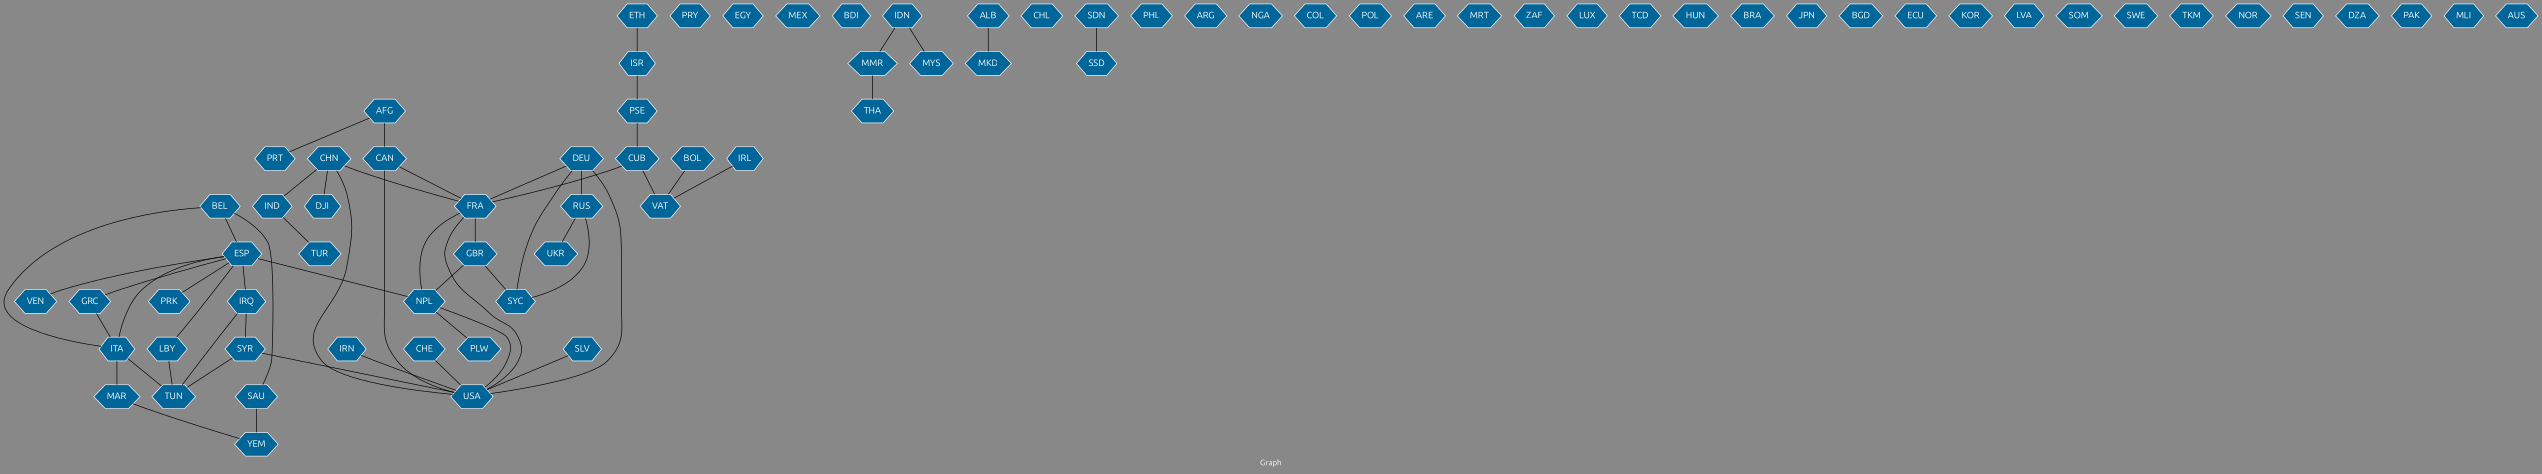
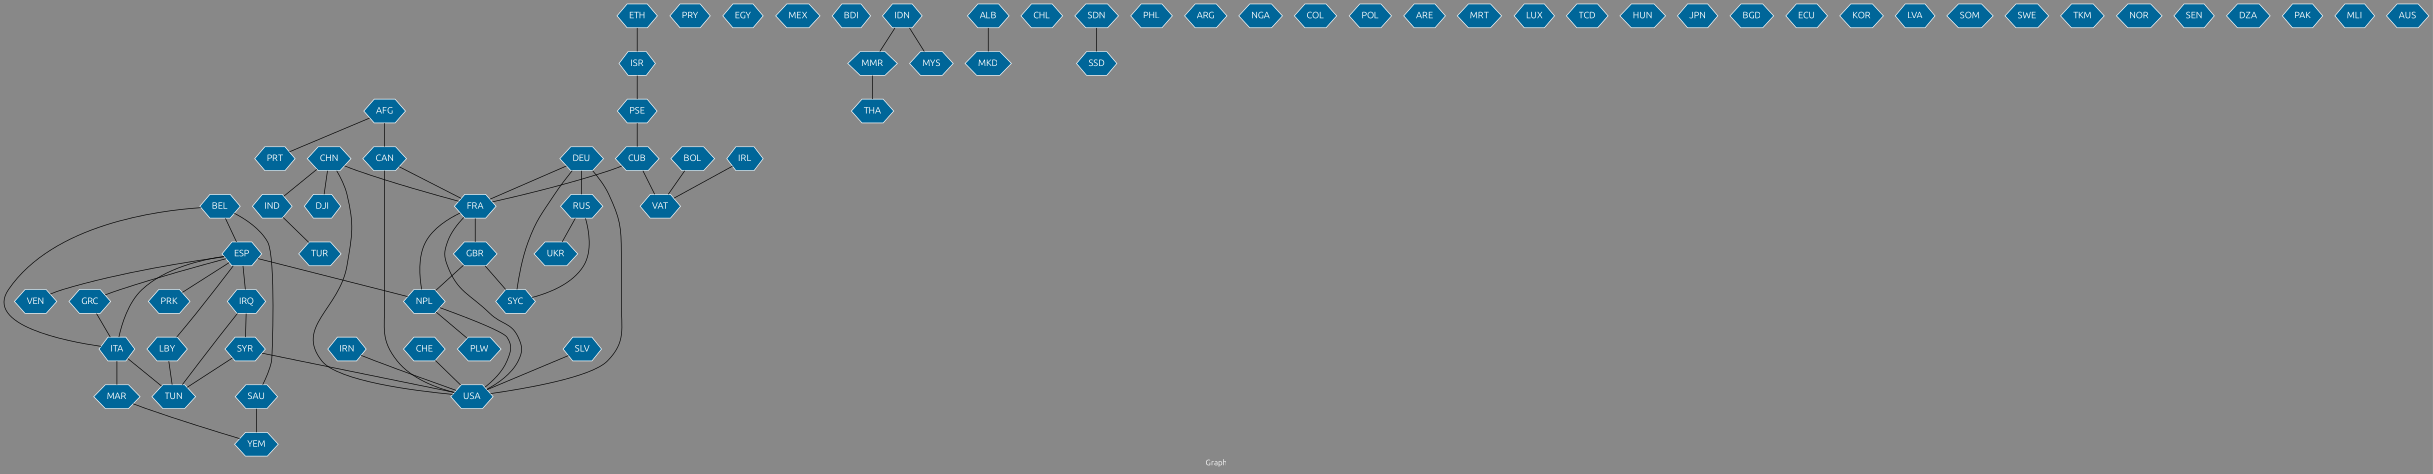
node "ZAF": removed
node "BRA": removed
